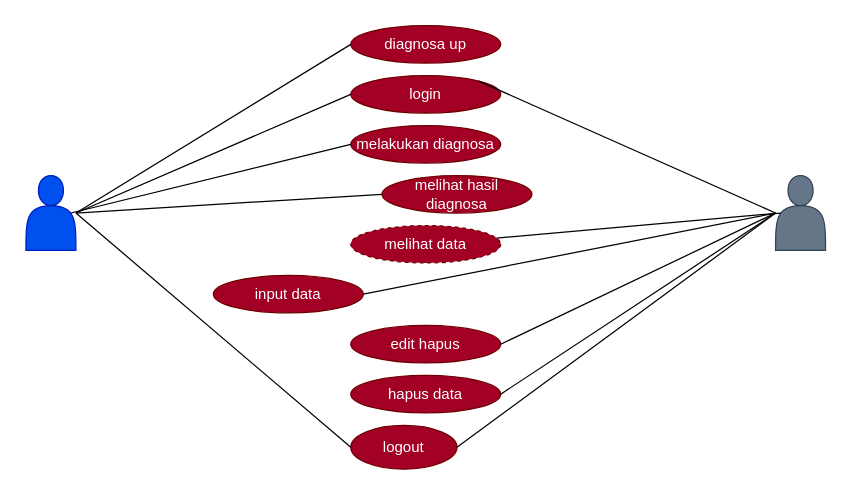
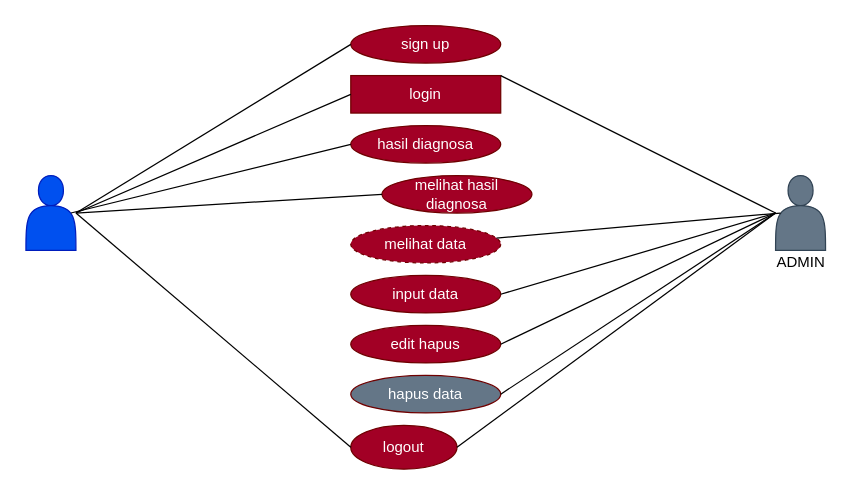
node "diagnosa up": label "diagnosa up" -> "sign up"
node "login": shape ellipse -> rectangle
node "melakukan diagnosa": label "melakukan diagnosa" -> "hasil diagnosa"
node "ADMIN": added
node "input data": moved (288, 294) -> (426, 294)
node "hapus data": fillcolor #a20025 -> #647687
